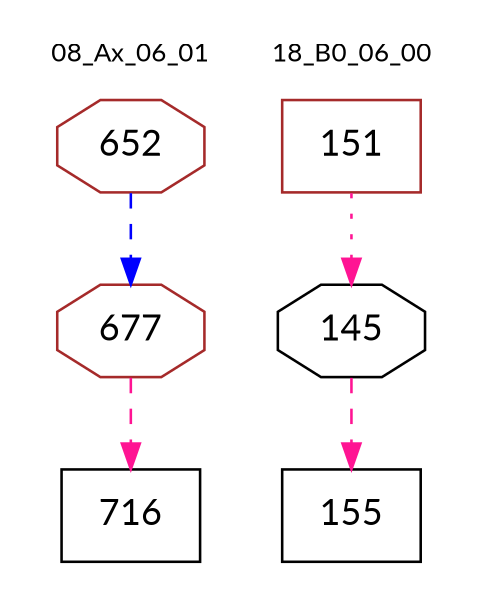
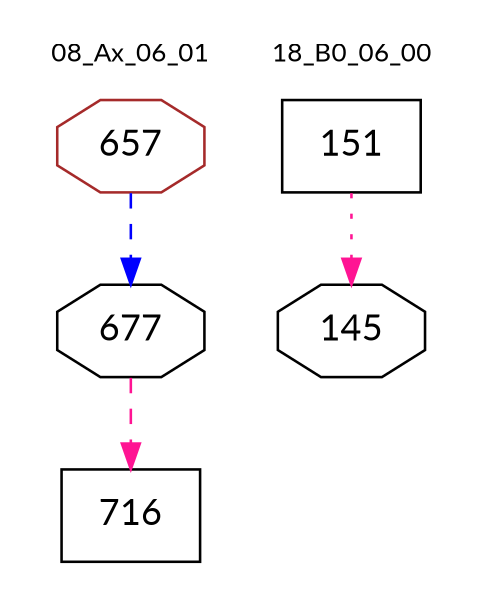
node "652": label "652" -> "657"
node "151": color brown -> black
node "677": color brown -> black
node "155": removed
